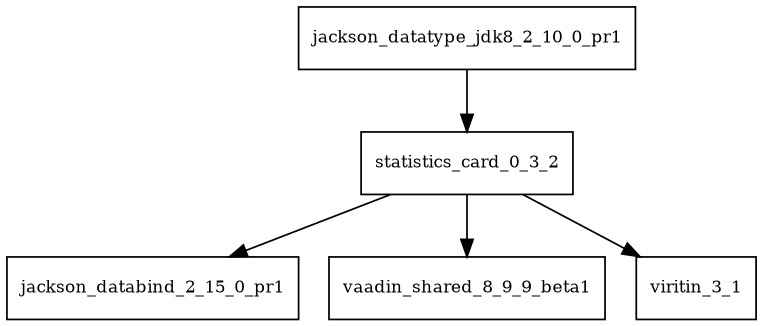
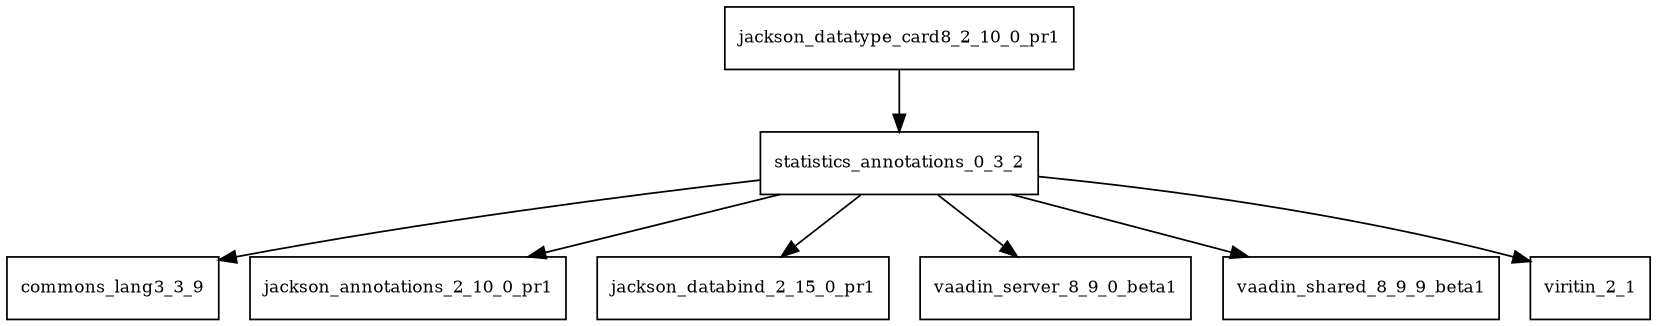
node "jackson_datatype_jdk8_2_10_0_pr1": label "jackson_datatype_jdk8_2_10_0_pr1" -> "jackson_datatype_card8_2_10_0_pr1"
node "statistics_card_0_3_2": label "statistics_card_0_3_2" -> "statistics_annotations_0_3_2"
node "commons_lang3_3_9": added
node "jackson_annotations_2_10_0_pr1": added
node "viritin_3_1": label "viritin_3_1" -> "viritin_2_1"
node "vaadin_server_8_9_0_beta1": added
